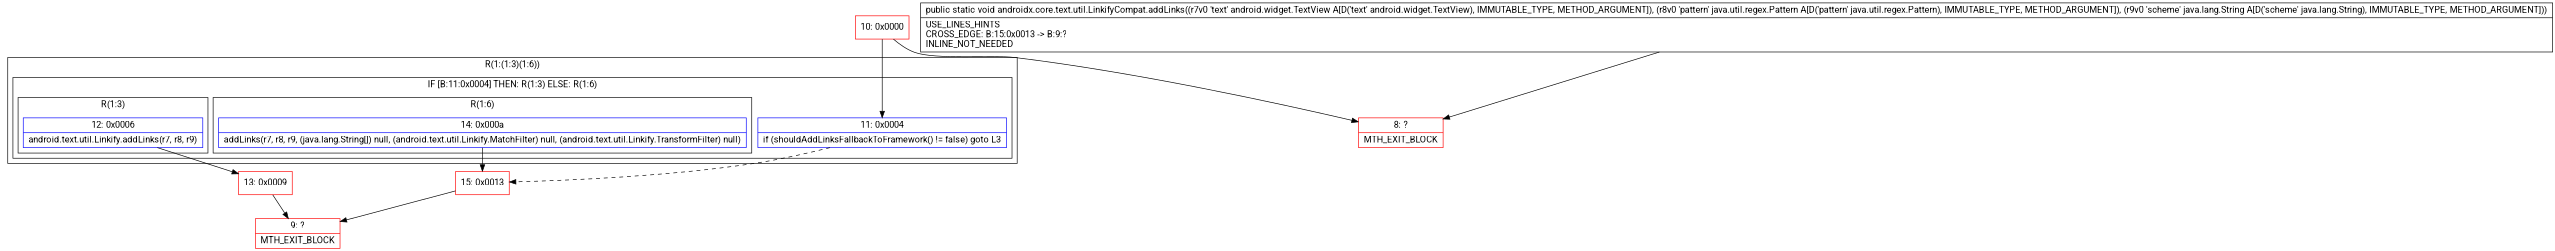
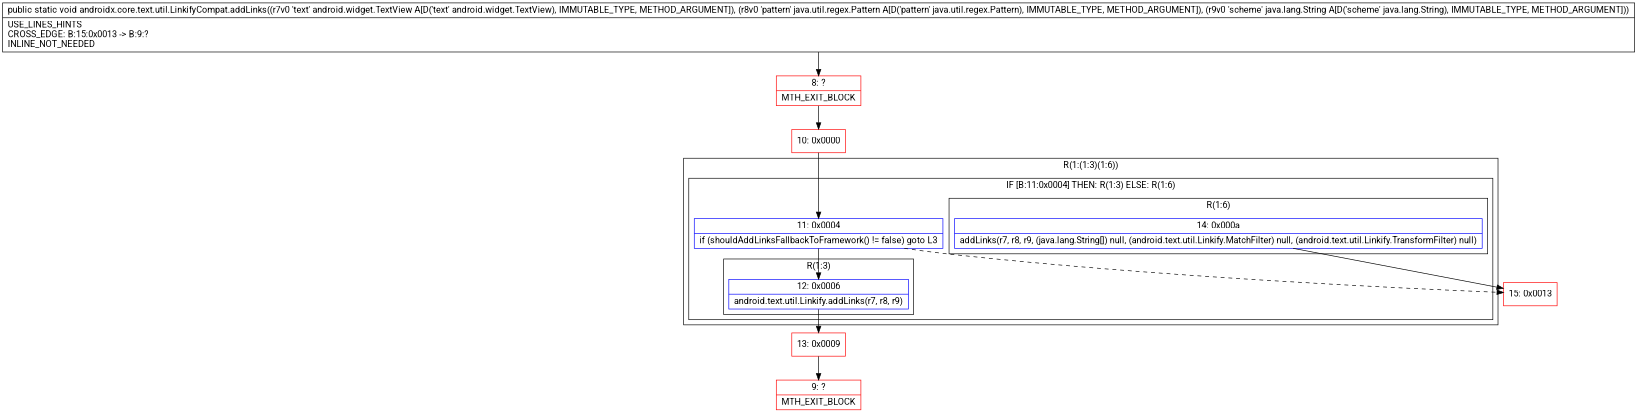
edge "10: 0x0000" -> "8: ?": reversed
edge "15: 0x0013" -> "9: ?": removed
edge "11: 0x0004" -> "12: 0x0006": added
